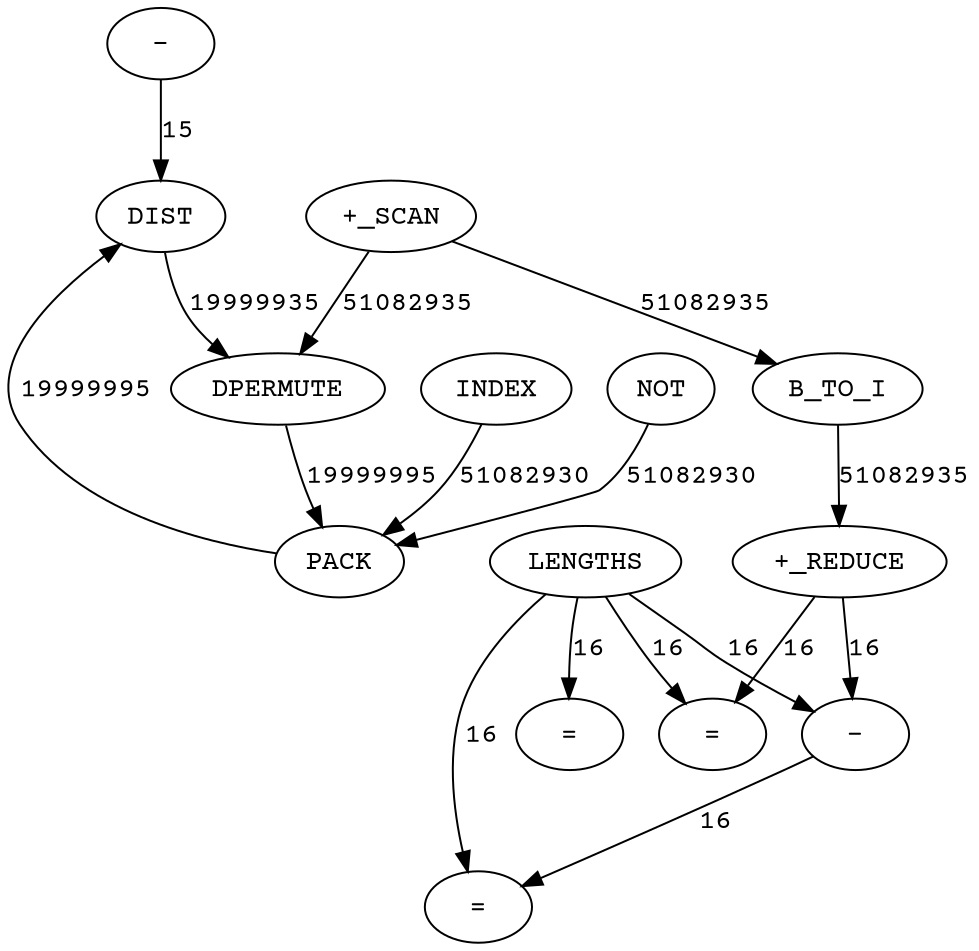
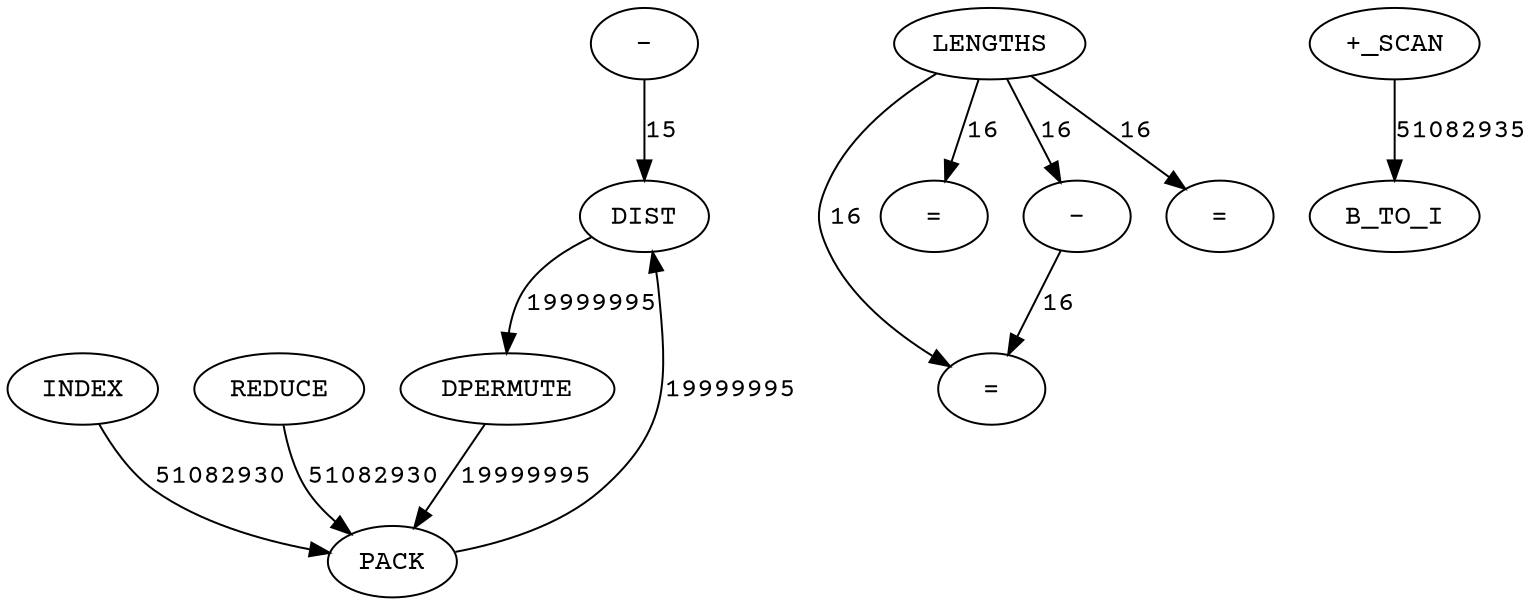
edge "+_SCAN" -> "DPERMUTE": removed, label "51082935"
edge "DIST" -> "DPERMUTE": label "19999935" -> "19999995"
node "NOT": label "NOT" -> "REDUCE"
node "+_REDUCE": removed
